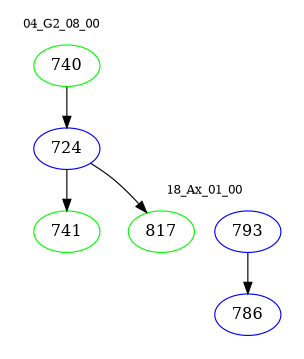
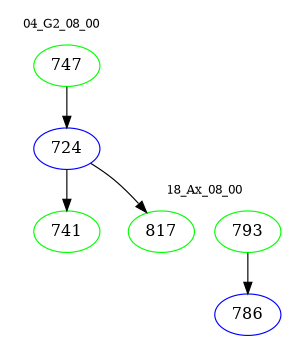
node "740": label "740" -> "747"
cluster "18_Ax_01_00": label "18_Ax_01_00" -> "18_Ax_08_00"
node "793": color blue -> green
